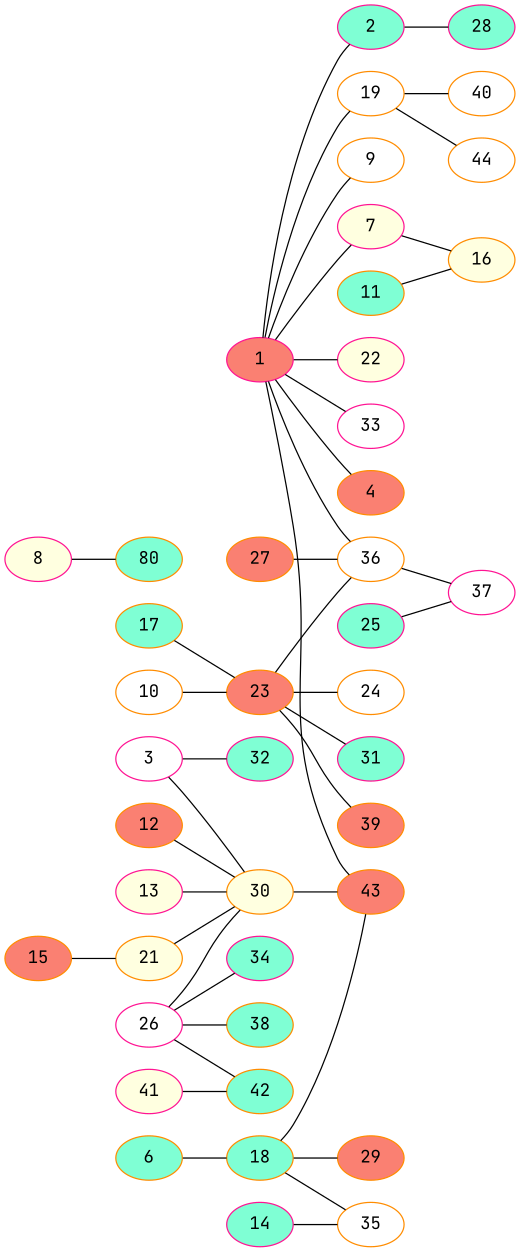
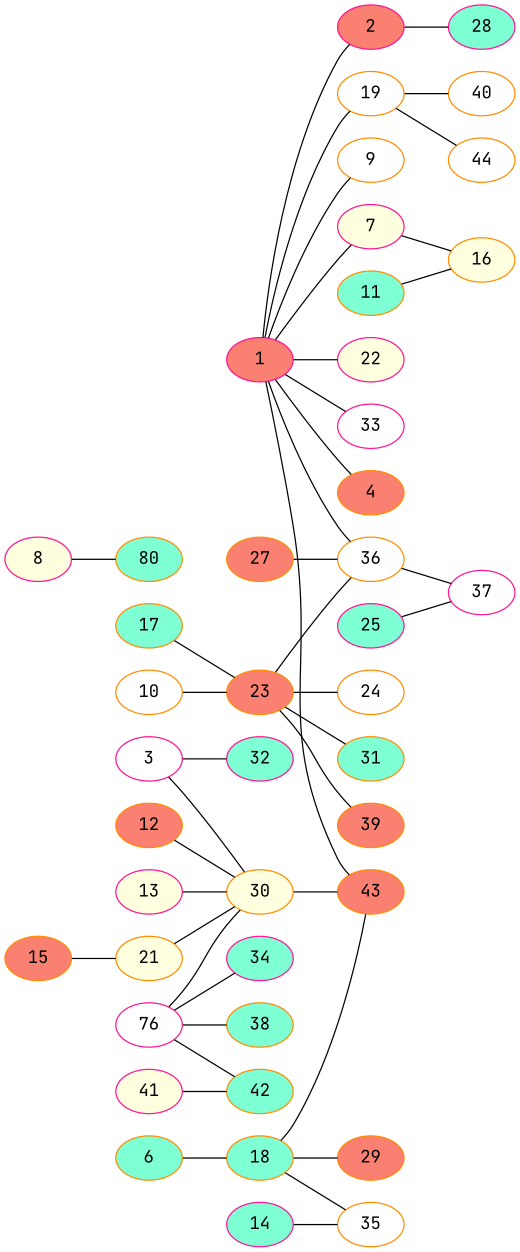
node "2": fillcolor aquamarine -> salmon
node "31": color deeppink -> darkorange
node "26": label "26" -> "76"
